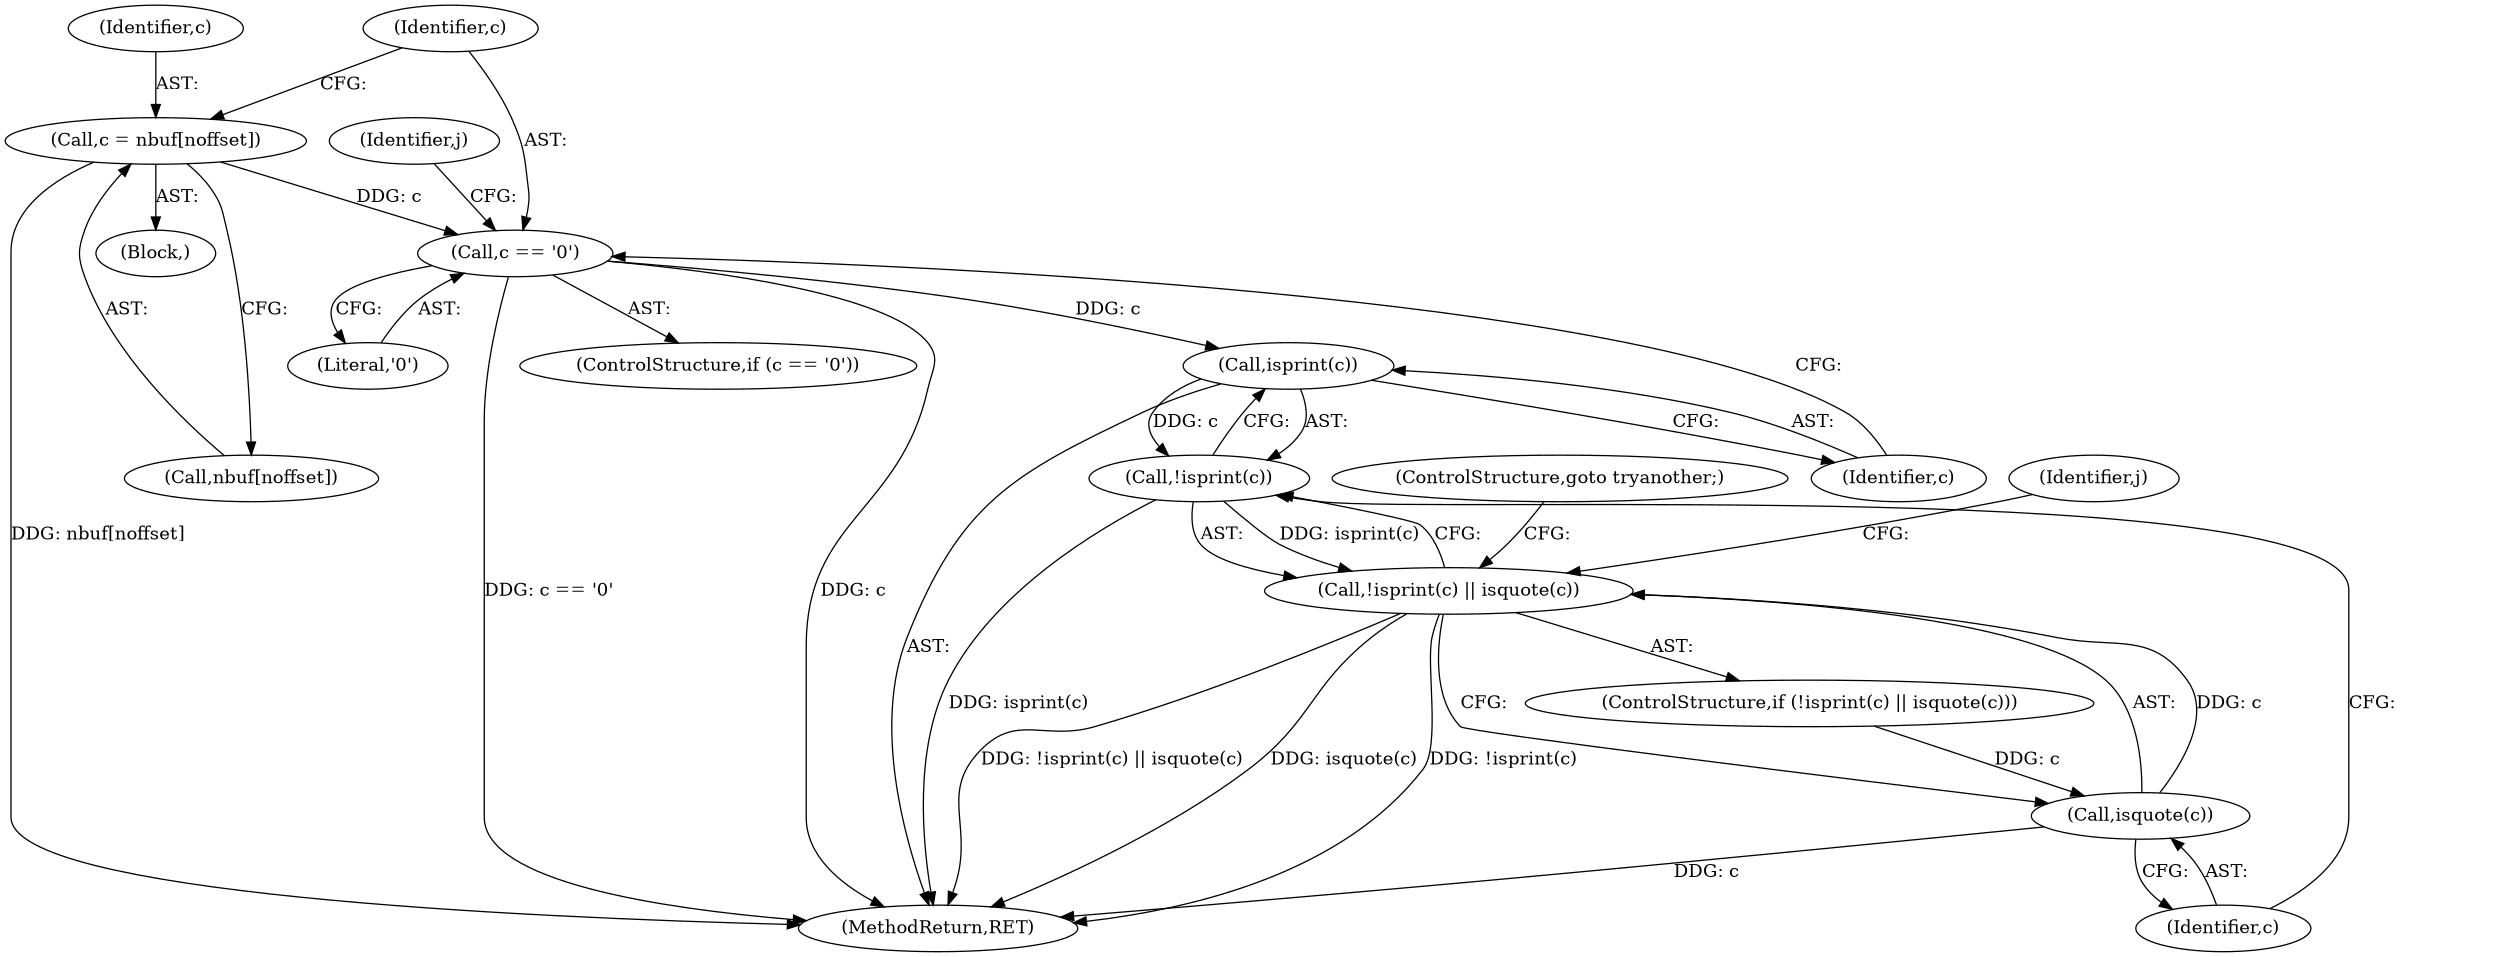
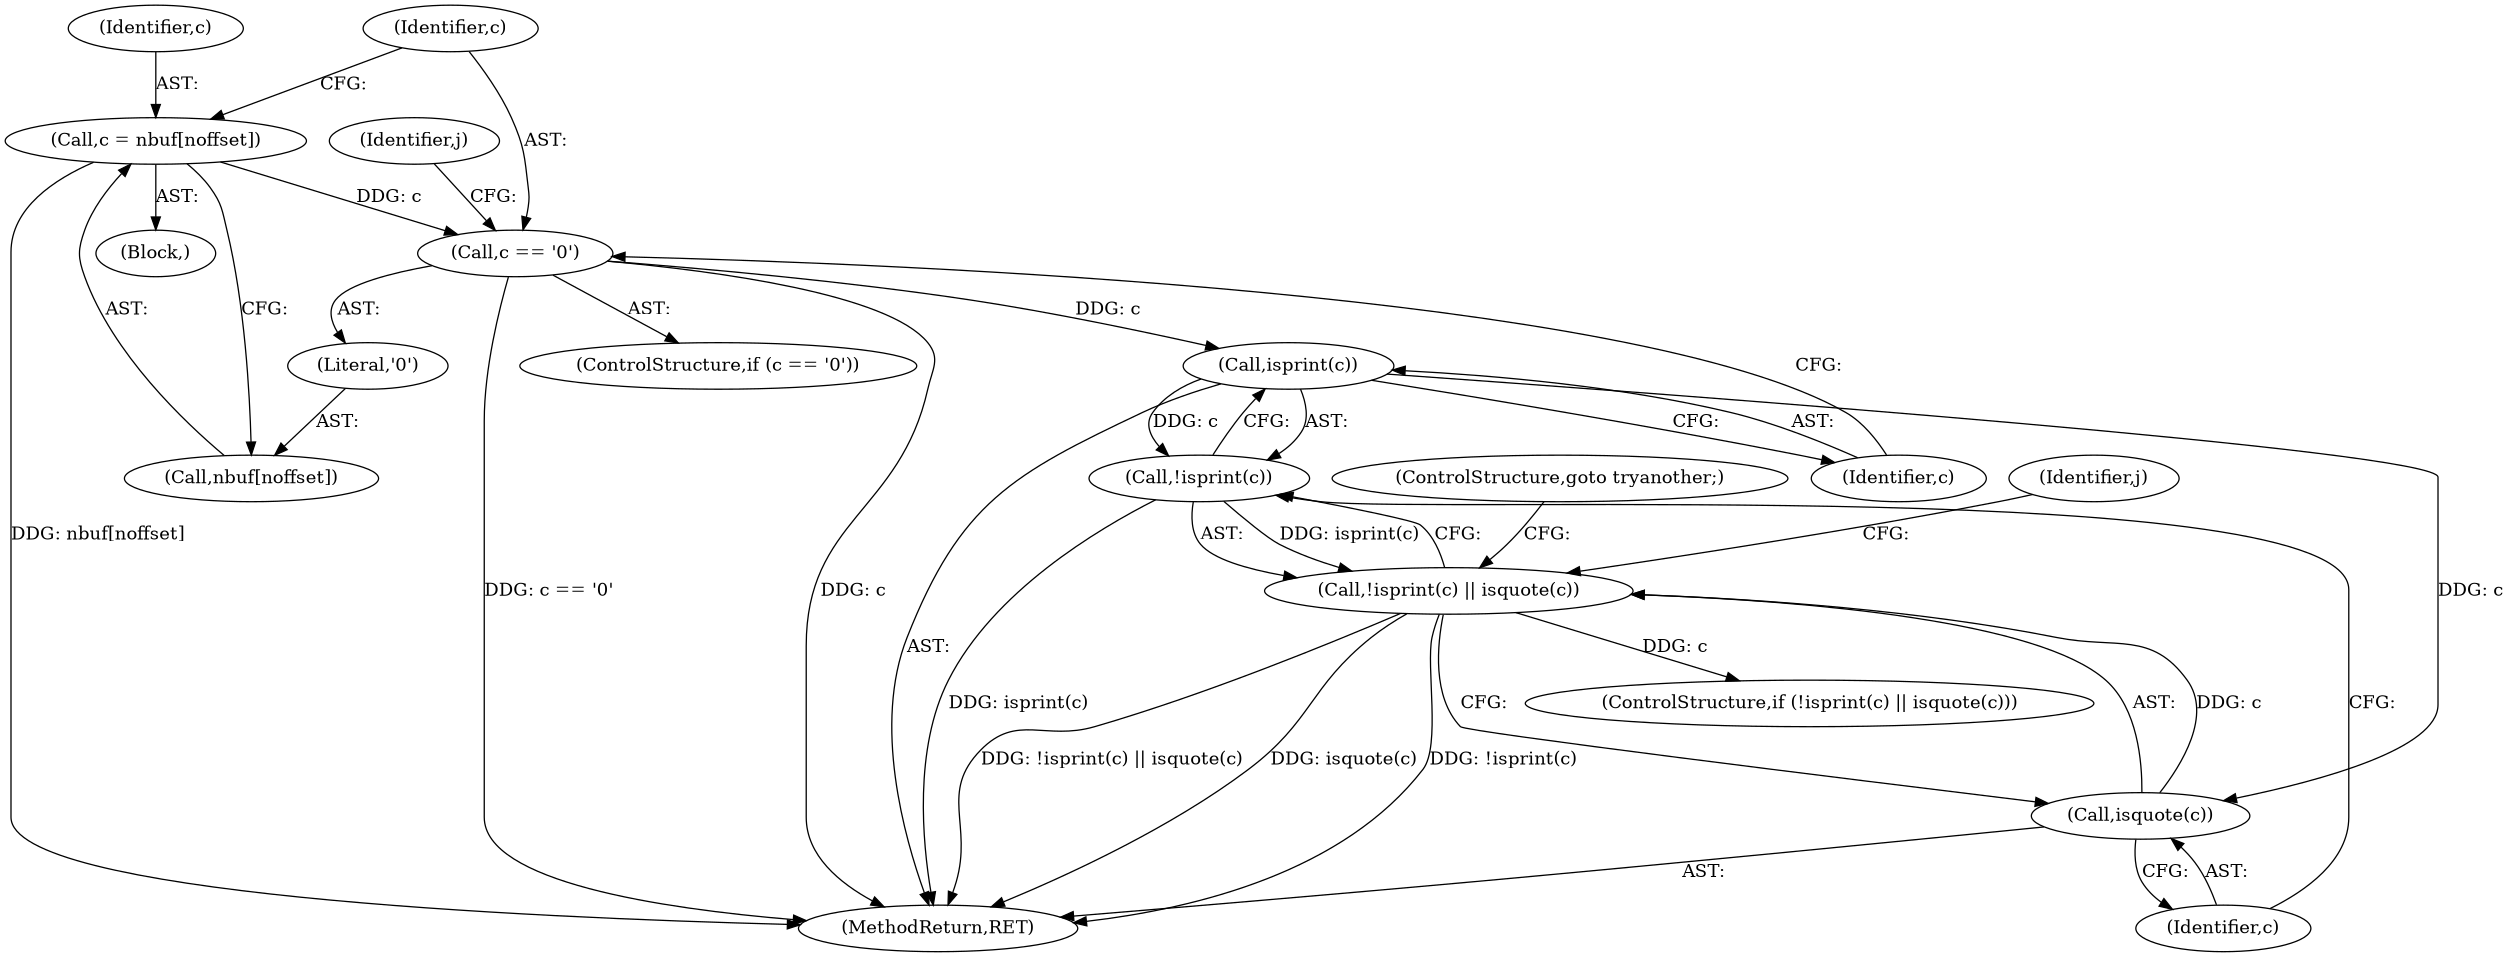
edge "(Literal,'0')" -> "(Call,c == '0')": now "(Literal,'0')" -> "(Call,nbuf[noffset])"
edge "(Call,c == '0')" -> "(Literal,'0')": label "CFG: " -> "AST: "
edge "(Call,!isprint(c) || isquote(c))" -> "(ControlStructure,if (!isprint(c) || isquote(c)))": label "AST: " -> "DDG: c"
edge "(ControlStructure,if (!isprint(c) || isquote(c)))" -> "(Call,isquote(c))": now "(Call,isprint(c))" -> "(Call,isquote(c))"
edge "(Call,isquote(c))" -> "(MethodReturn,RET)": label "DDG: c" -> "AST: "
